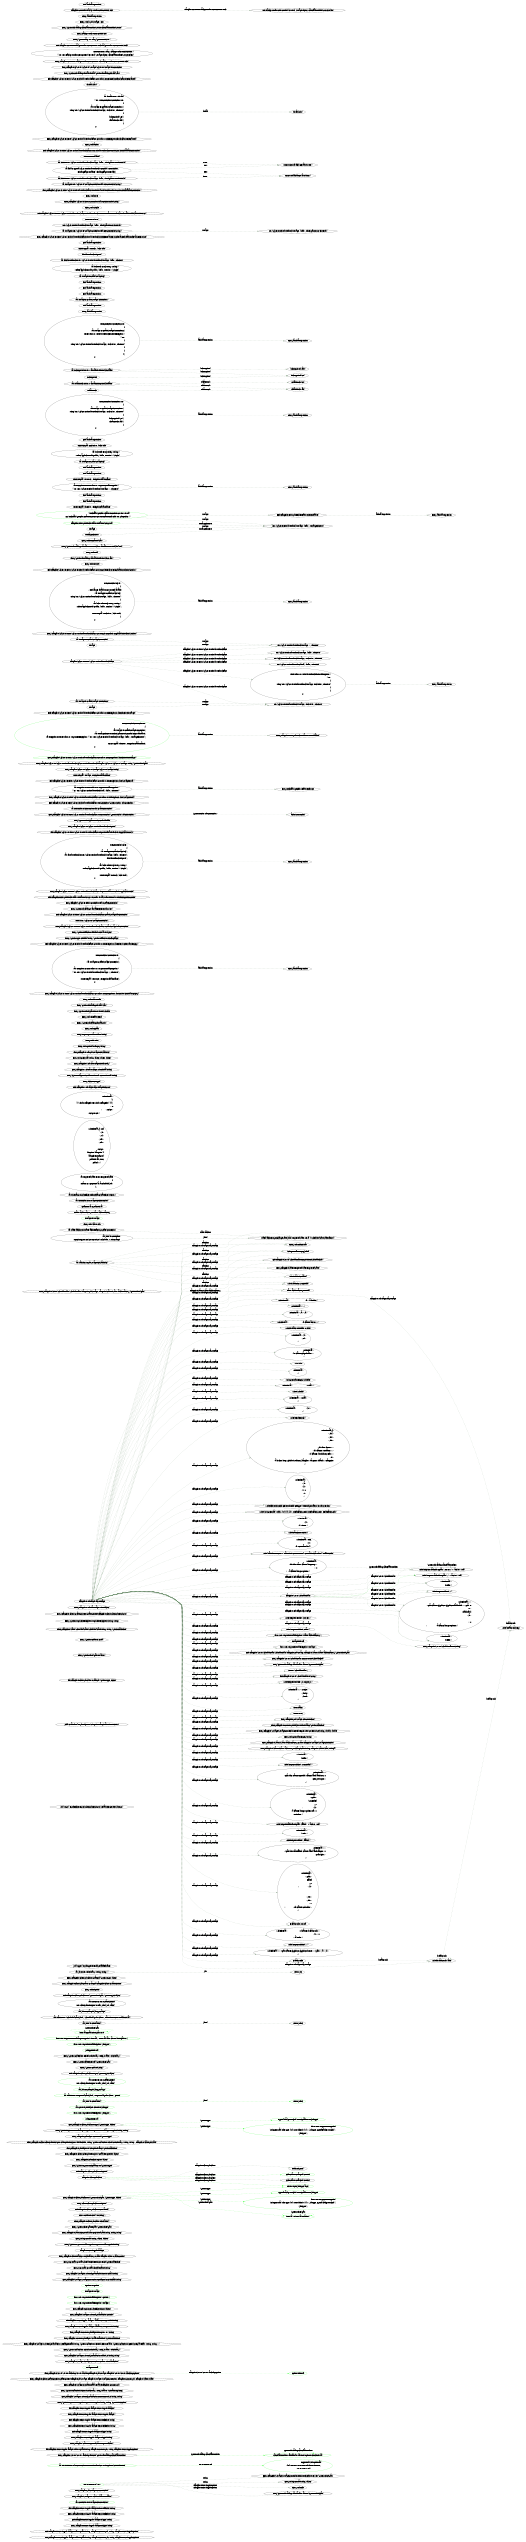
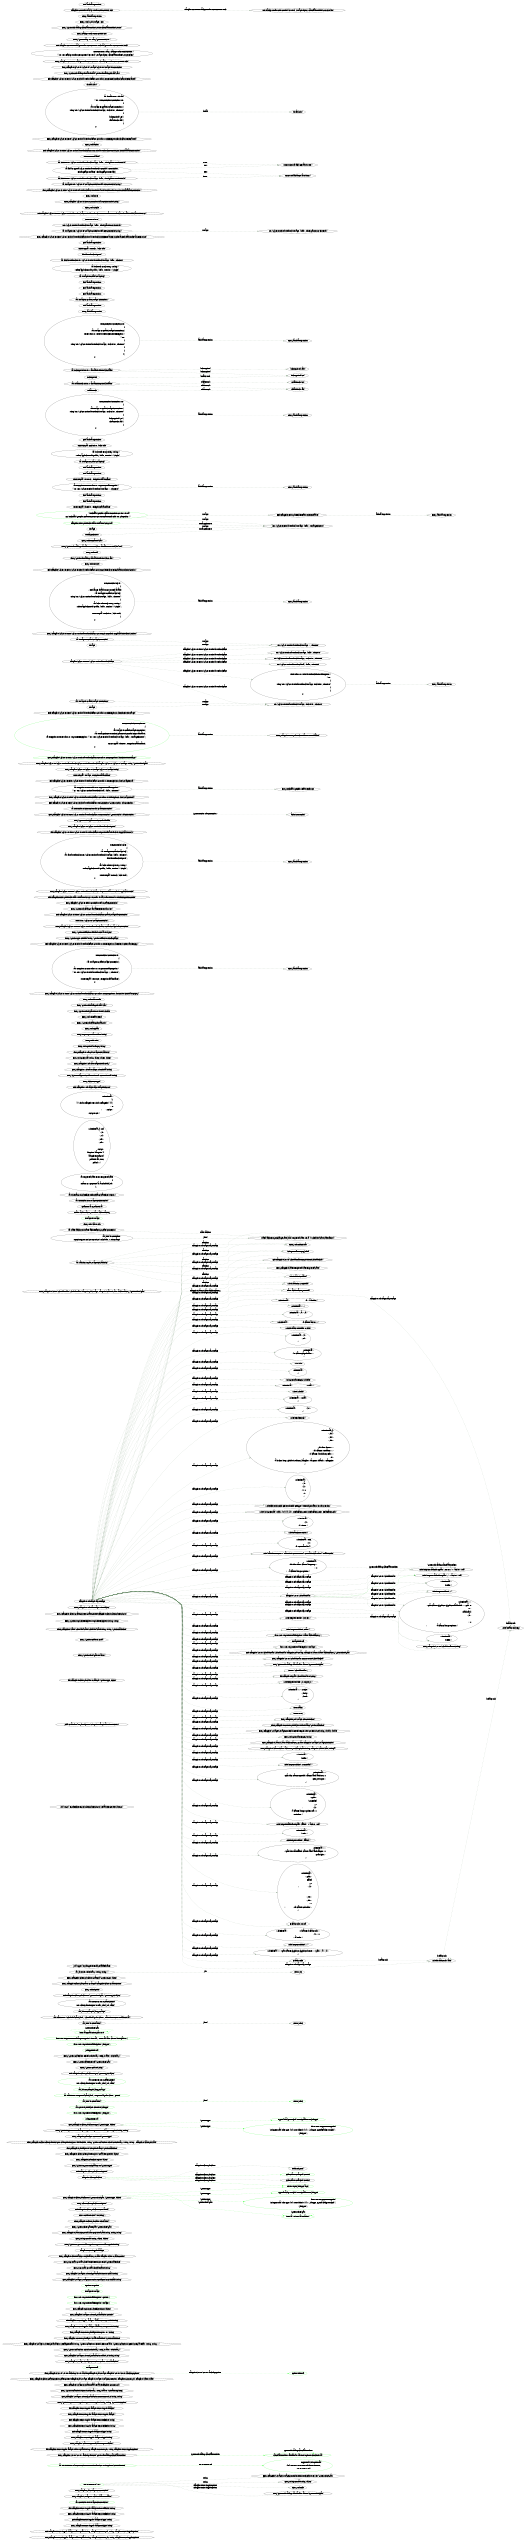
edge "lockAcquired" -> "lockAcquired.Set()": label "lockAcquired" -> "breadcrumb"
edge "HangFire.Web.Pages.LayoutPage" -> "Entry HangFire.Server.SchedulePoller.ToString()": now "Write(Request.LinkTo(''/servers''))" -> "Entry HangFire.Server.SchedulePoller.ToString()"
node "Exit HangFire.Server.SchedulePoller.ToString()": label "Exit HangFire.Server.SchedulePoller.ToString()" -> "Exit HangFire.Equals.SchedulePoller.ToString()"
